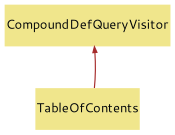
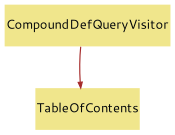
edge "TableOfContents" -> "CompoundDefQueryVisitor": reversed
